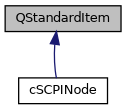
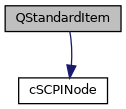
edge "cSCPINode" -> "QStandardItem": reversed
